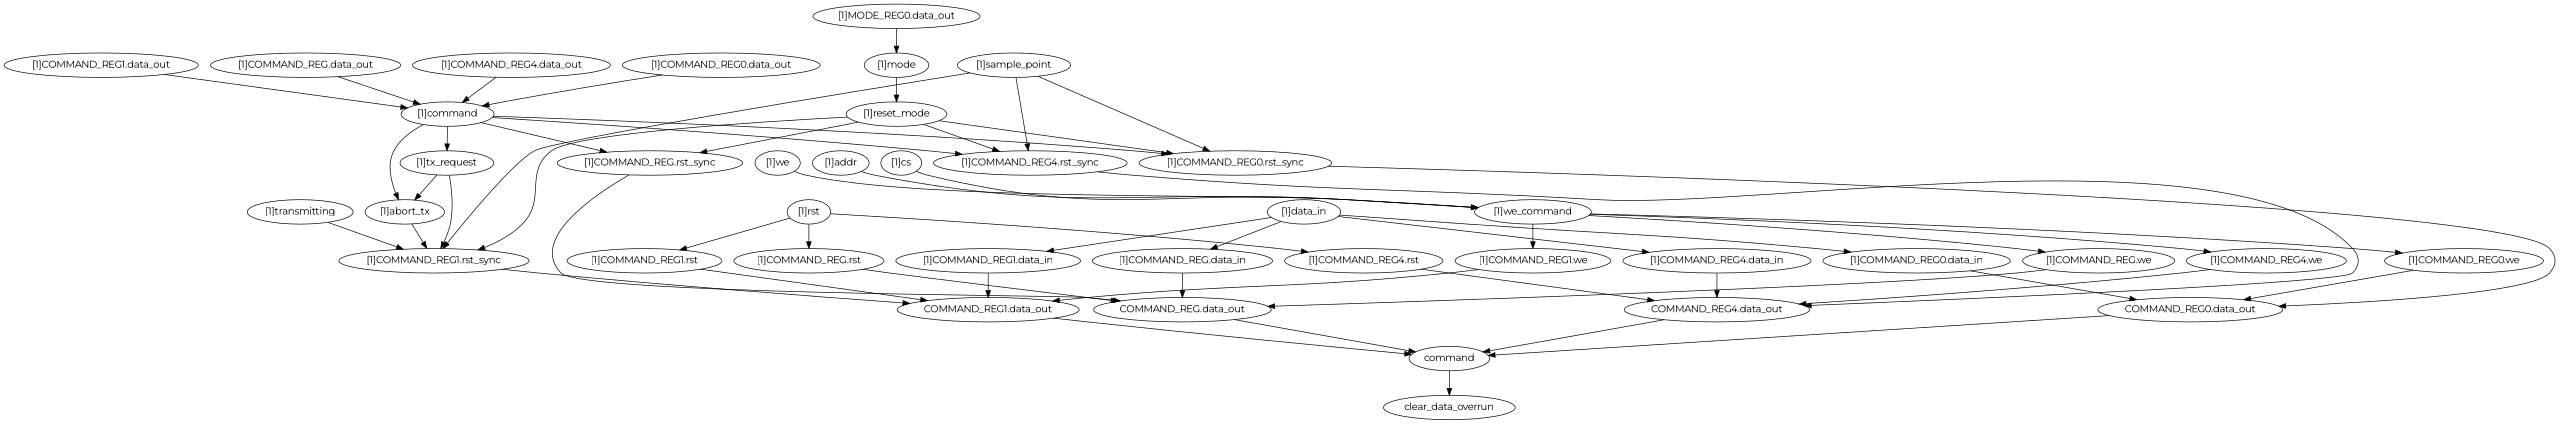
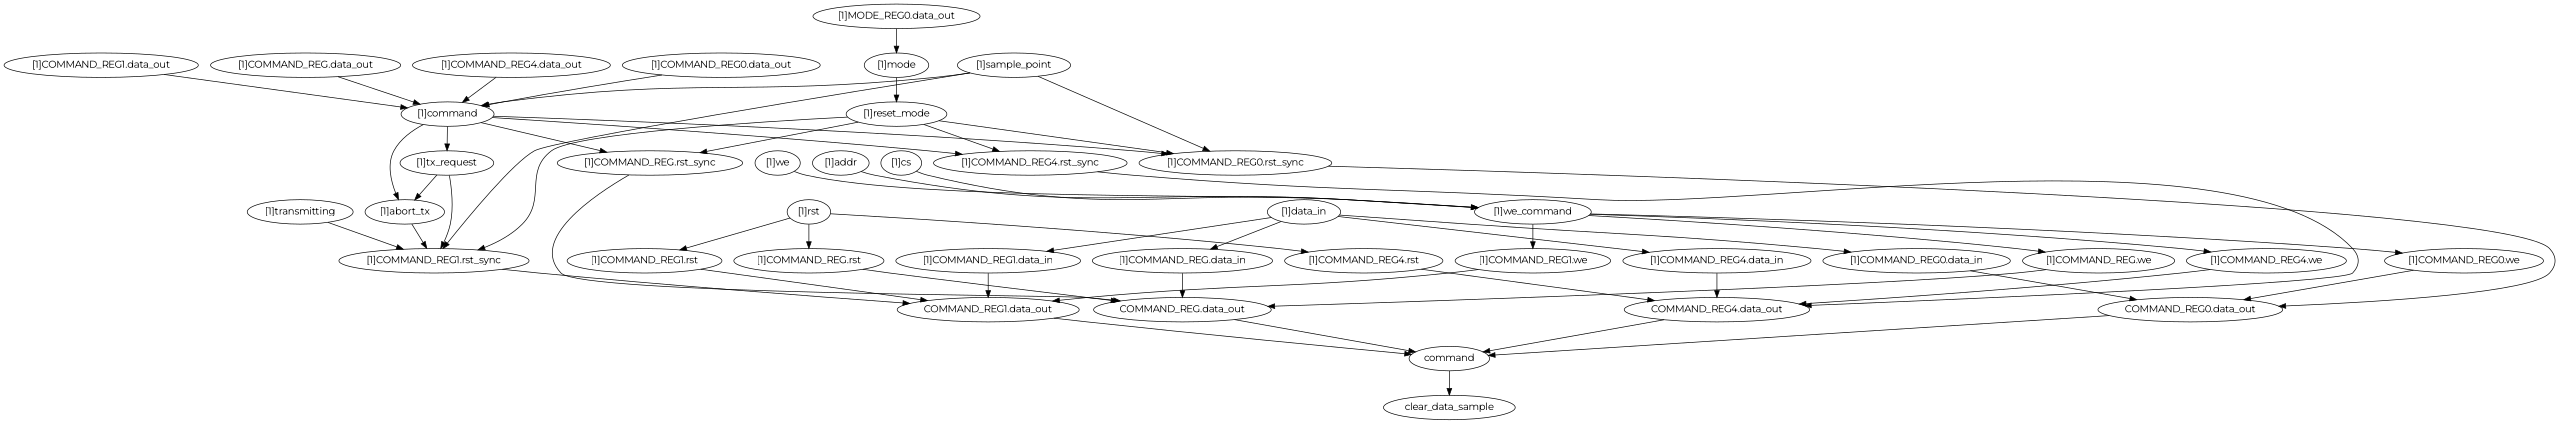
edge "[1]sample_point" -> "[1]COMMAND_REG4.rst_sync": now "[1]sample_point" -> "[1]command"
node "clear_data_overrun": label "clear_data_overrun" -> "clear_data_sample"
